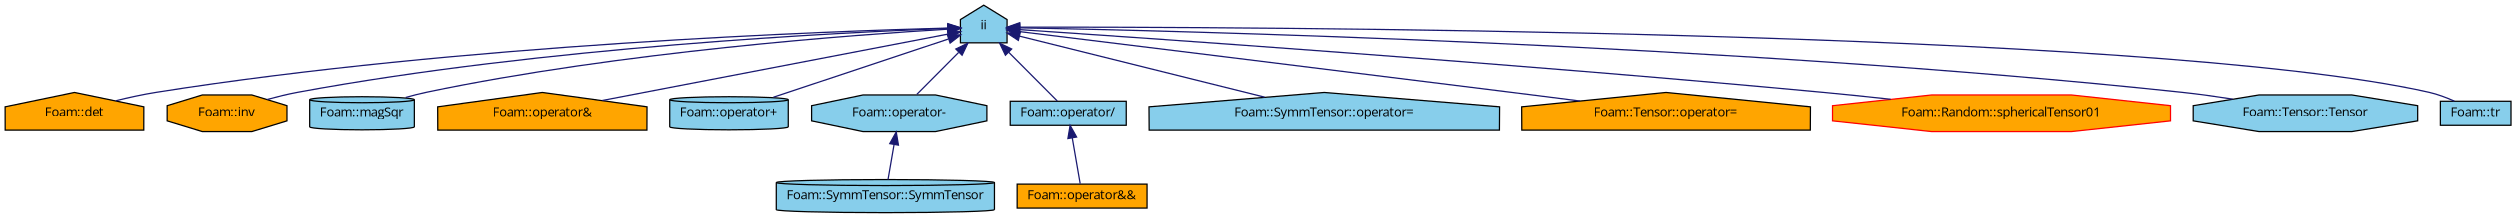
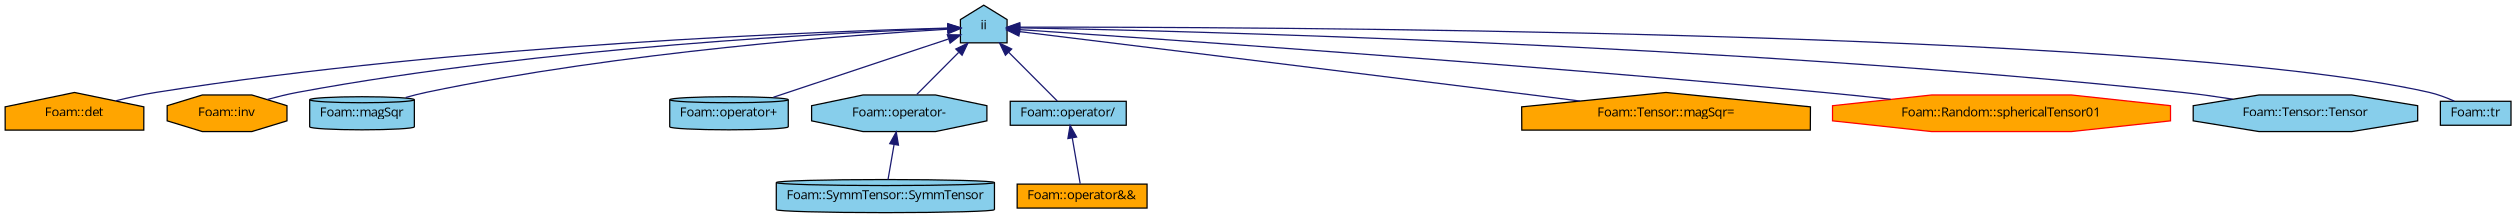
node "Foam::operator&": removed
node "Foam::SymmTensor::operator=": removed
node "Foam::Tensor::operator=": label "Foam::Tensor::operator=" -> "Foam::Tensor::magSqr="
